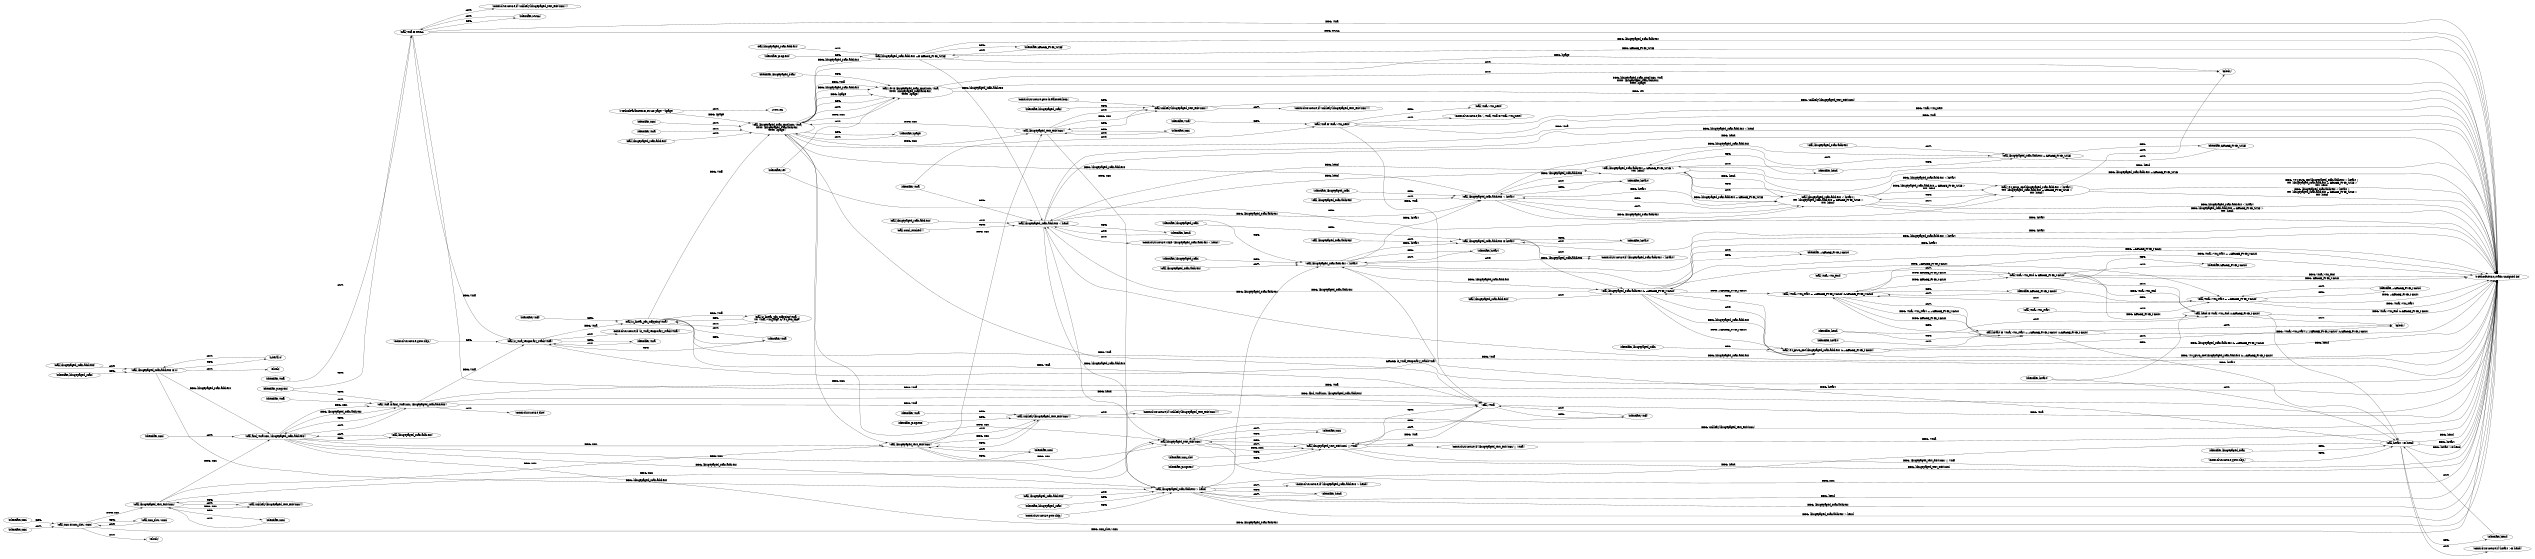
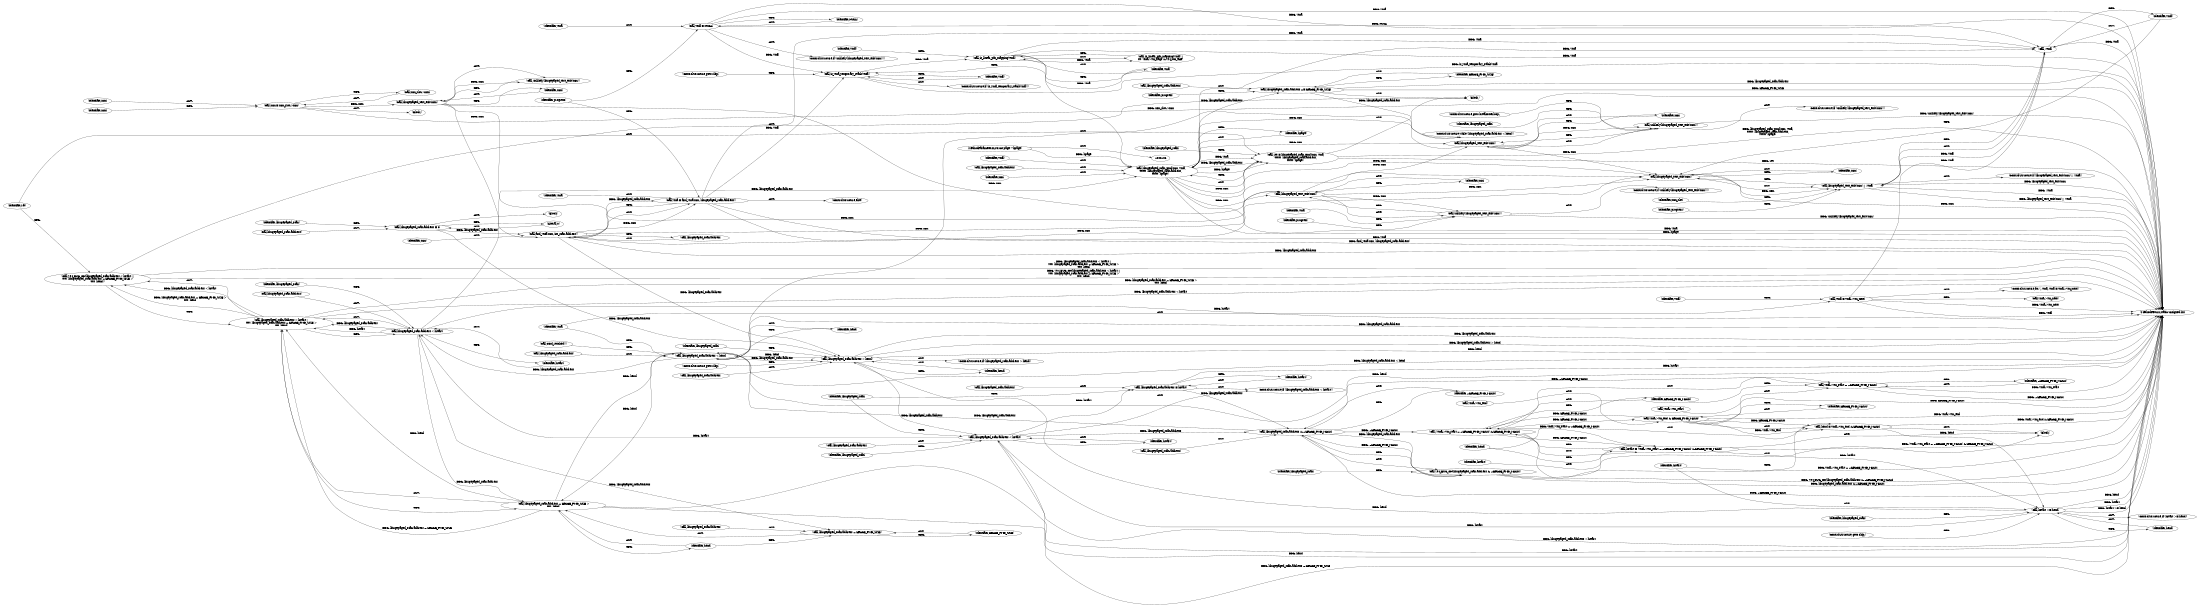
edge "(Call,khugepaged_scan.address += HPAGE_PMD_SIZE)" -> "(Call,khugepaged_scan.address < hend)": now "(Call,khugepaged_scan.address += HPAGE_PMD_SIZE)" -> "(ControlStructure,while (khugepaged_scan.address < hend))"
edge "(Call,is_vma_temporary_stack(vma))" -> "(MethodReturn,static unsigned int)": label "HPAGE: is_vma_temporary_stack(vma)" -> "DDG: is_vma_temporary_stack(vma)"
node "(Call,find_vma(mm, khugepaged_scan.address))": label "(Call,find_vma(mm, khugepaged_scan.address))" -> "(Call,find_vma(mm, int_scan.address))"
